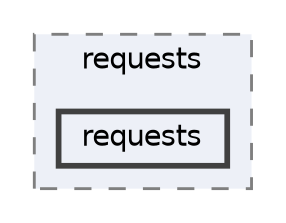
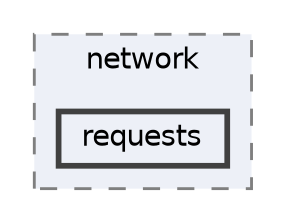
cluster "requests": label "requests" -> "network"
